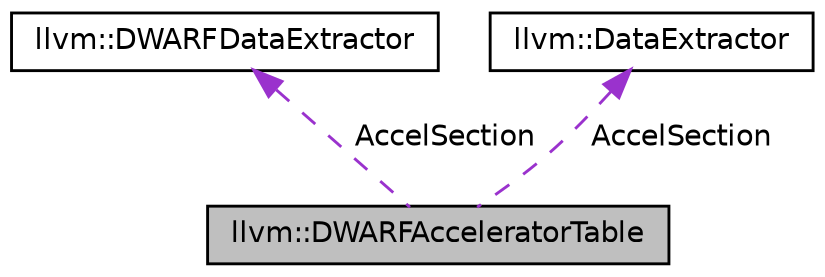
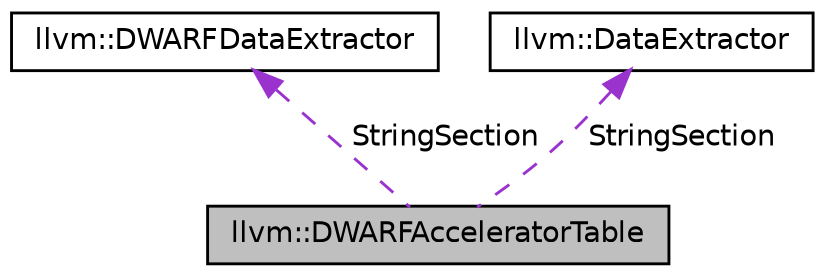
edge "llvm::DWARFAcceleratorTable" -> "llvm::DWARFDataExtractor": label " AccelSection" -> " StringSection"
edge "llvm::DWARFAcceleratorTable" -> "llvm::DataExtractor": label " AccelSection" -> " StringSection"
